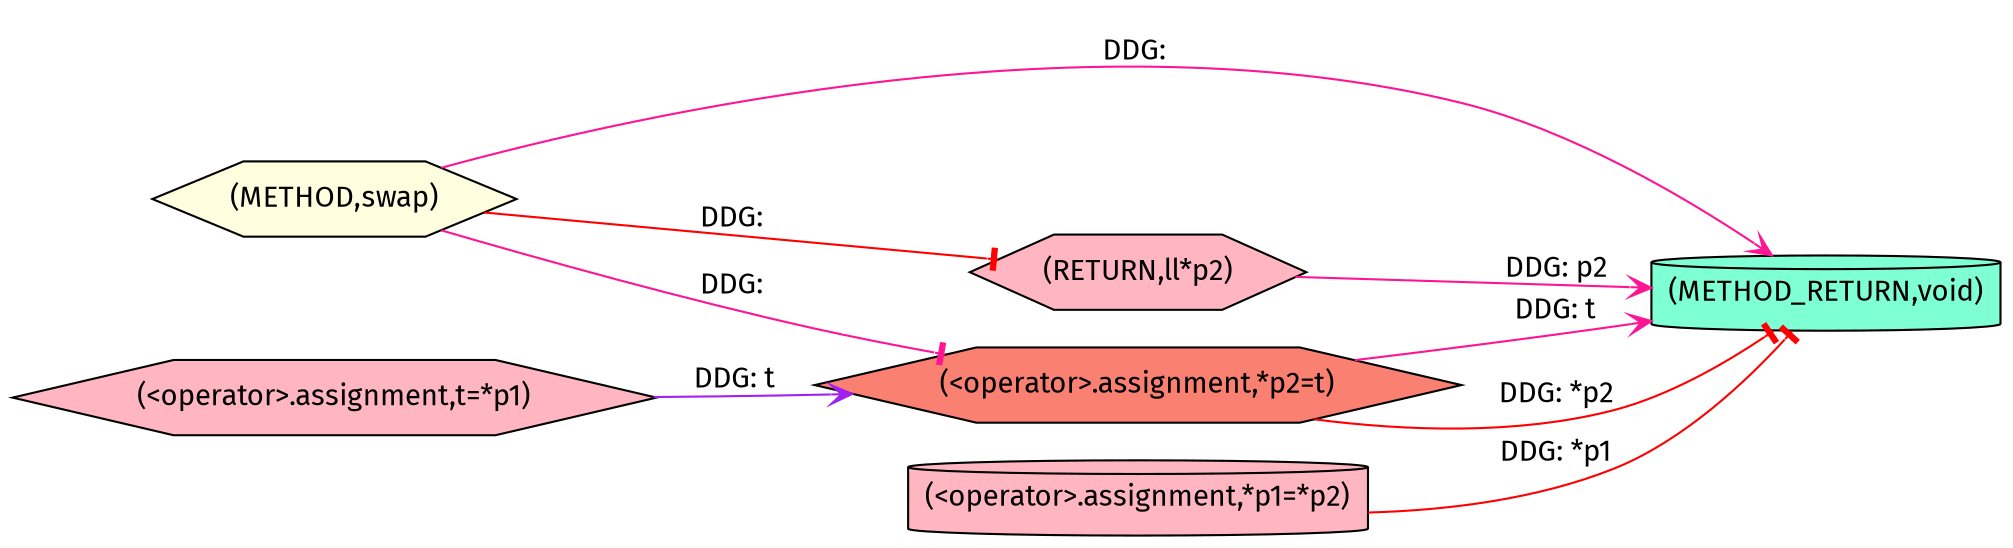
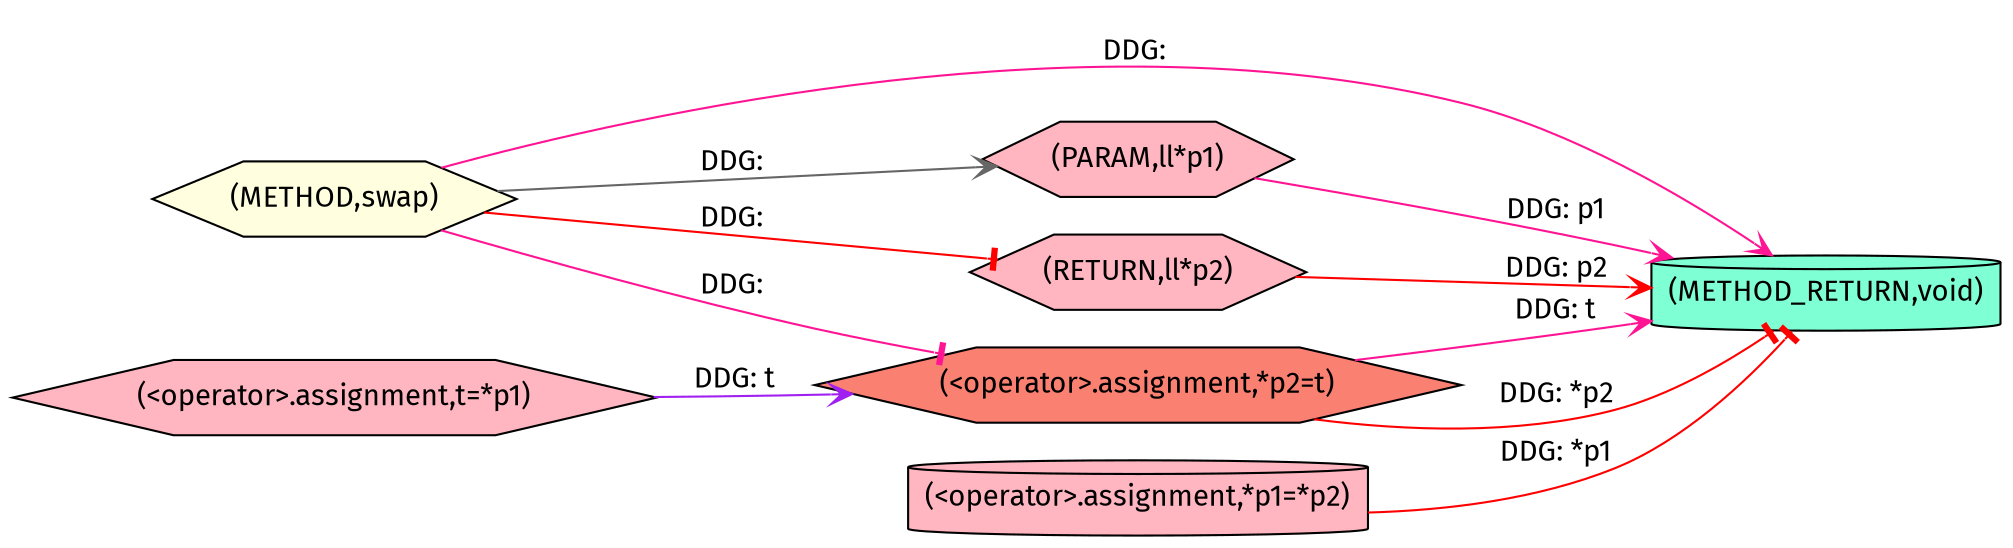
node "(PARAM,ll*p1)": added
edge "(RETURN,ll*p2)" -> "(METHOD_RETURN,void)": color deeppink -> red
